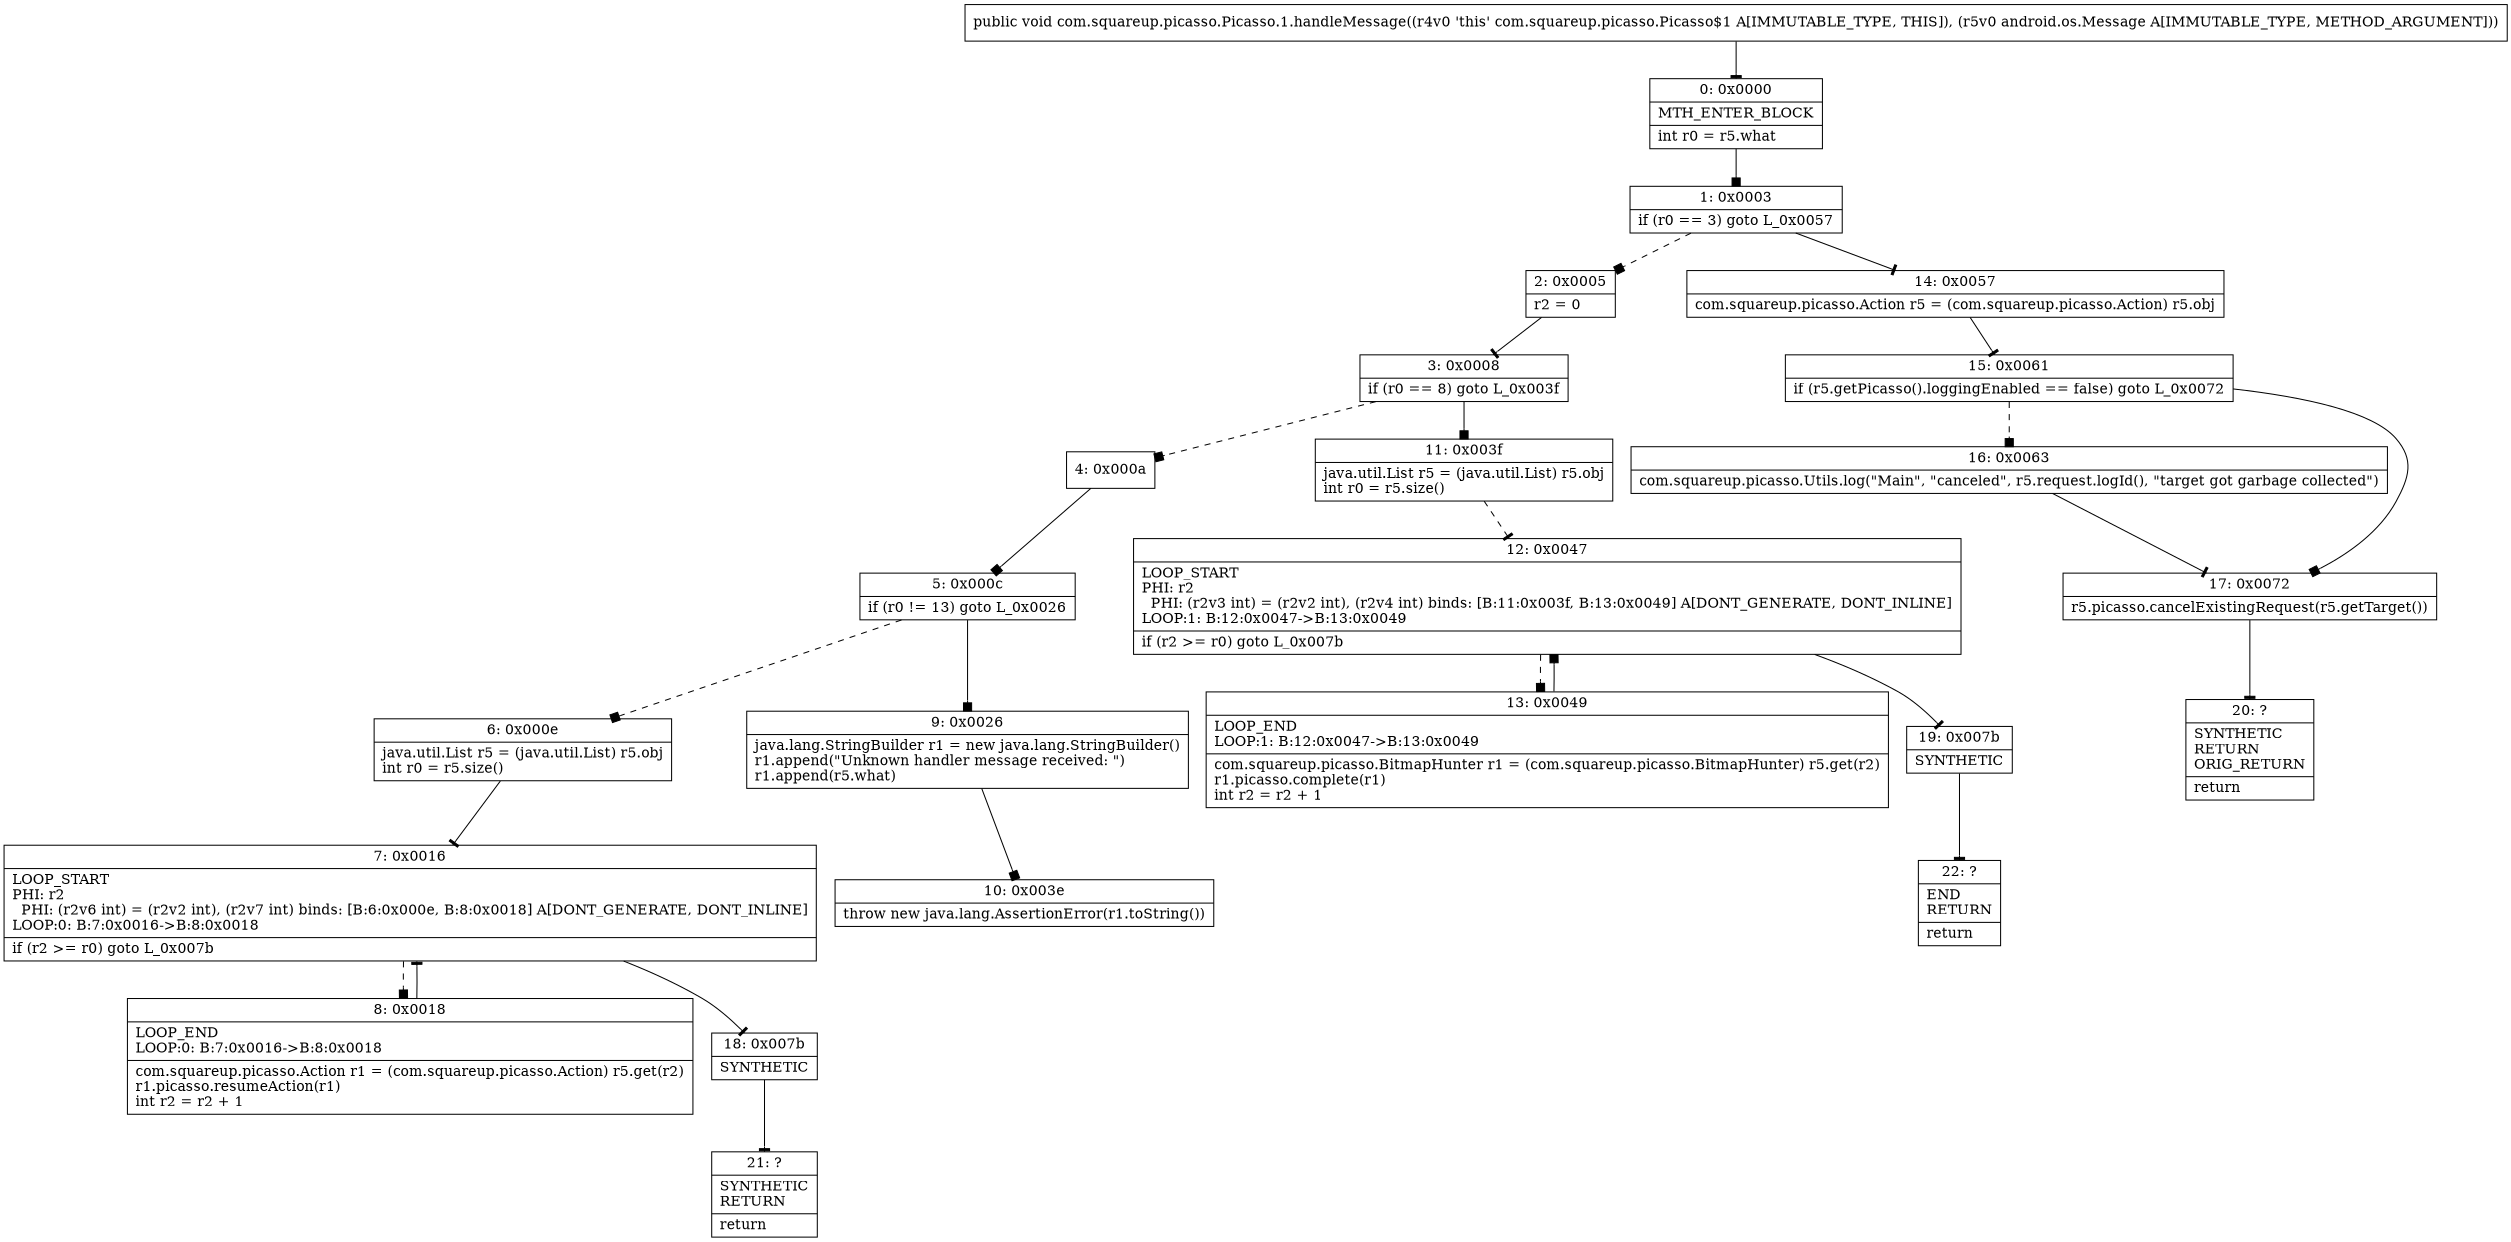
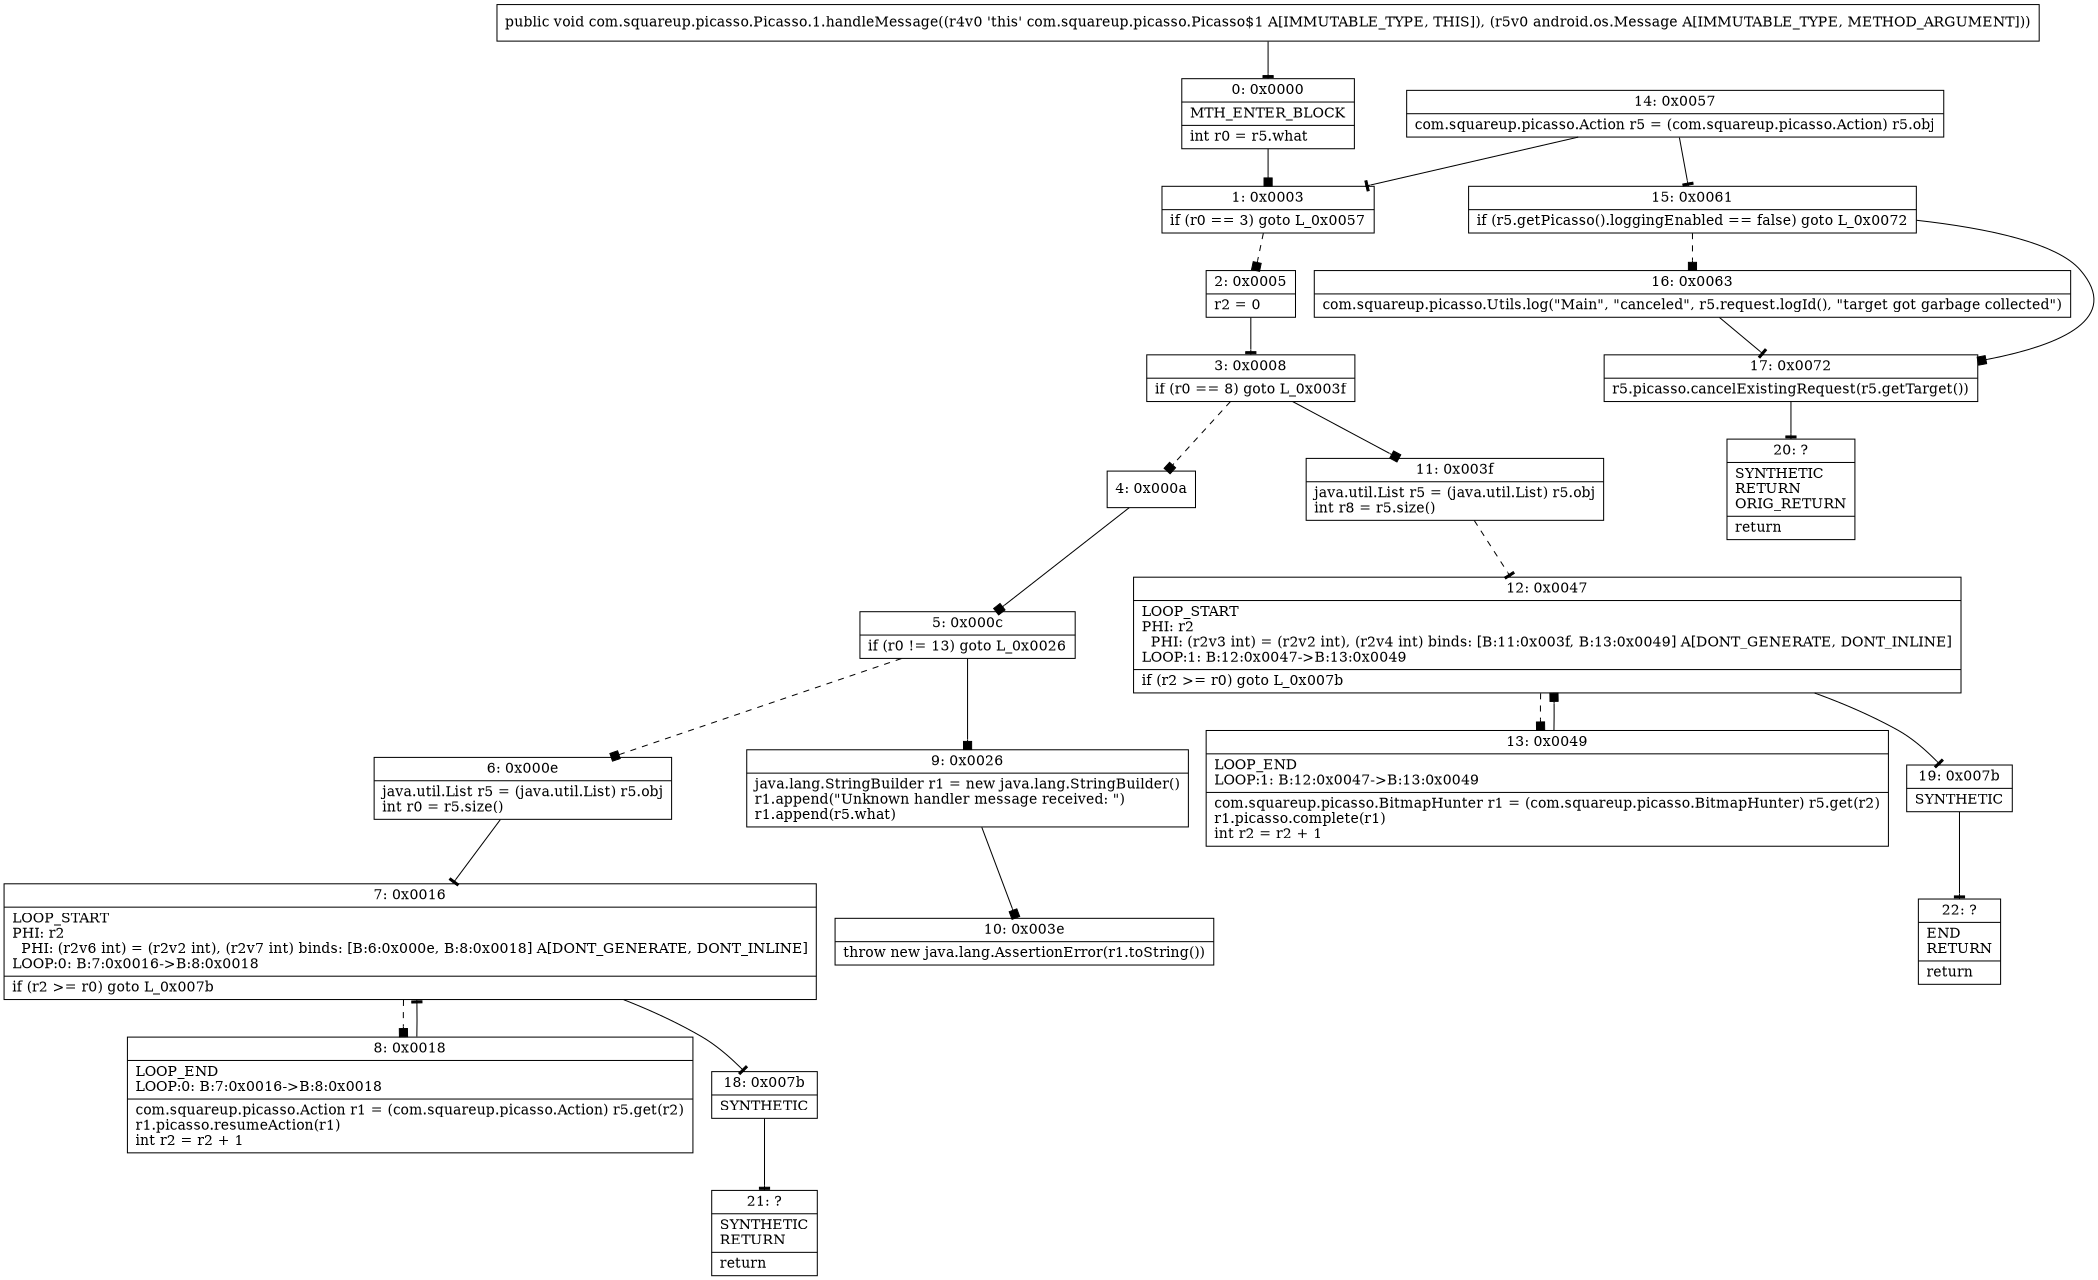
edge "1: 0x0003" -> "14: 0x0057": reversed
node "11: 0x003f": text "int r0 = r5.size()" -> "int r8 = r5.size()"
